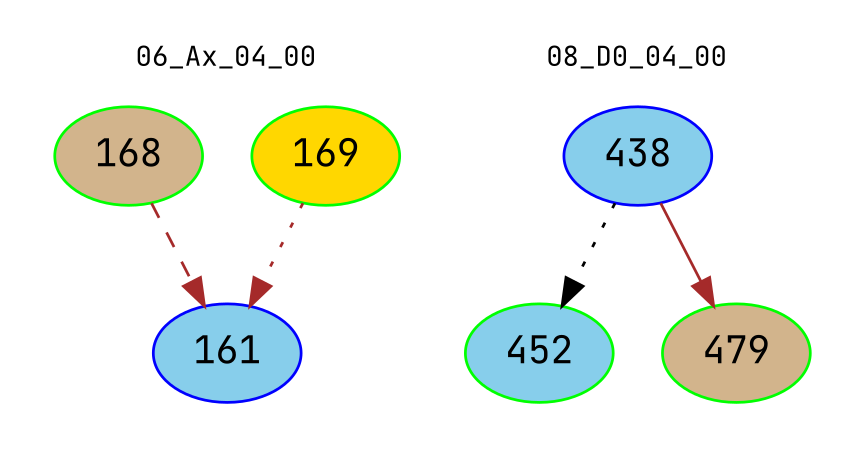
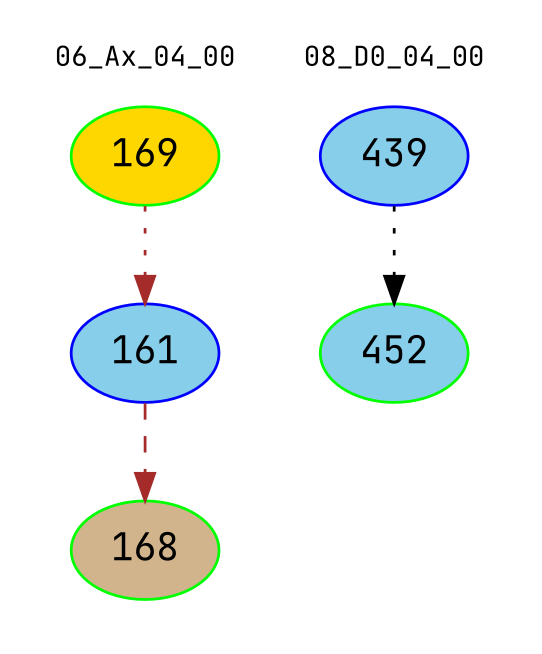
node "438": label "438" -> "439"
edge "168" -> "161": reversed
node "479": removed
